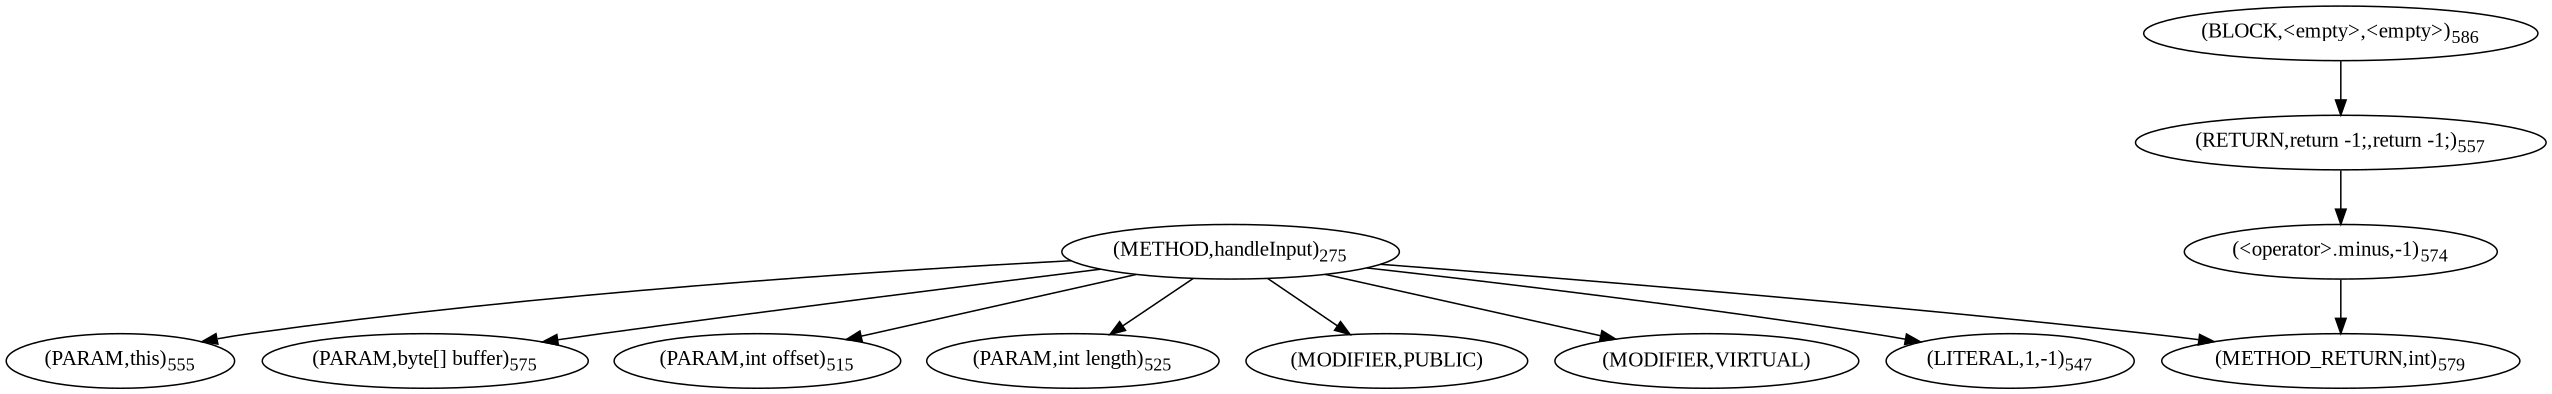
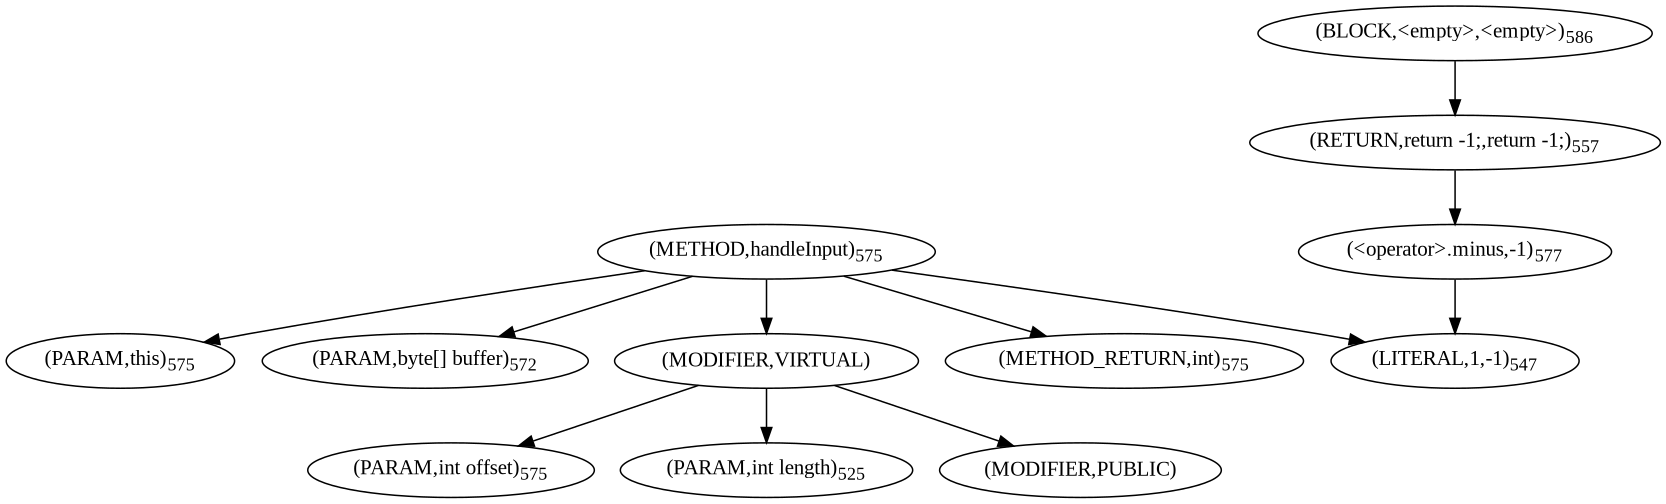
node "(METHOD,handleInput)": text "275" -> "575"
node "(<operator>.minus,-1)": text "574" -> "577"
edge "(<operator>.minus,-1)" -> "(METHOD_RETURN,int)": now "(<operator>.minus,-1)" -> "(LITERAL,1,-1)"
edge "(METHOD,handleInput)" -> "(PARAM,int length)": now "(MODIFIER,VIRTUAL)" -> "(PARAM,int length)"
edge "(METHOD,handleInput)" -> "(MODIFIER,PUBLIC)": now "(MODIFIER,VIRTUAL)" -> "(MODIFIER,PUBLIC)"
edge "(METHOD,handleInput)" -> "(PARAM,int offset)": now "(MODIFIER,VIRTUAL)" -> "(PARAM,int offset)"
node "(PARAM,this)": text "555" -> "575"
node "(PARAM,byte[] buffer)": text "575" -> "572"
node "(PARAM,int offset)": text "515" -> "575"
node "(METHOD_RETURN,int)": text "579" -> "575"
